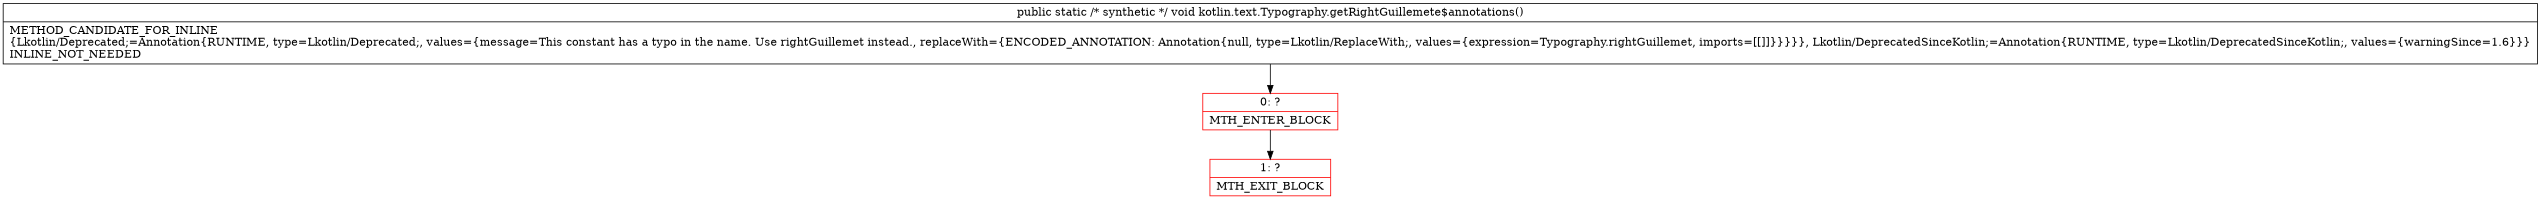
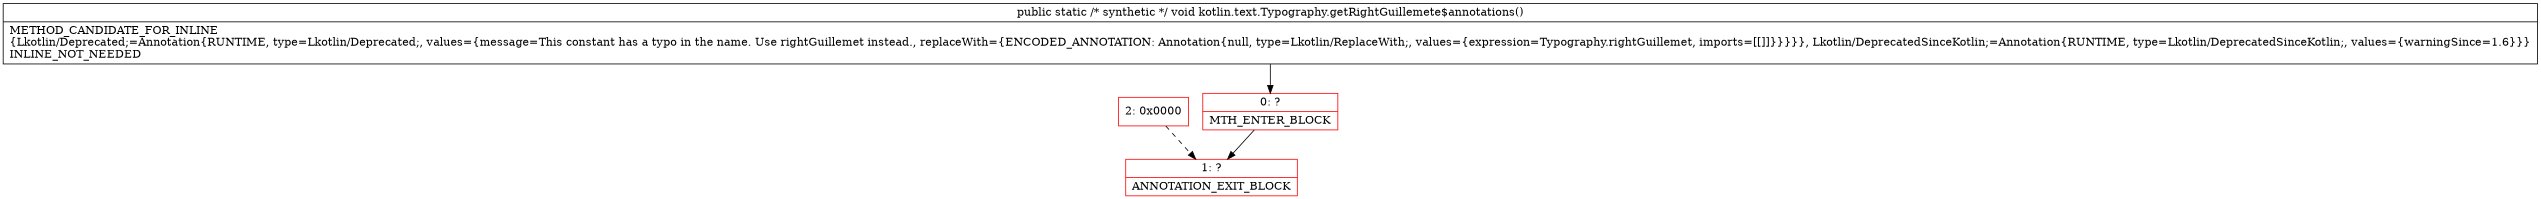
node "2: 0x0000": added
node "1: ?": text "MTH_EXIT_BLOCK" -> "ANNOTATION_EXIT_BLOCK"
